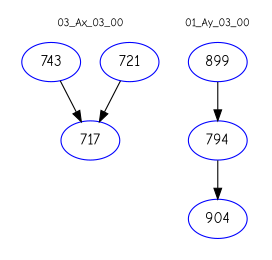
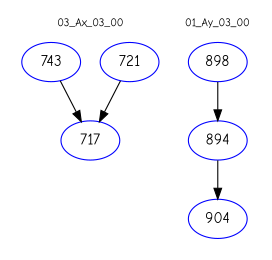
node "899": label "899" -> "898"
node "794": label "794" -> "894"
